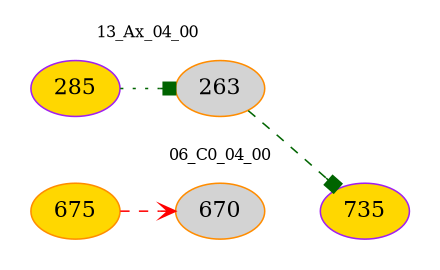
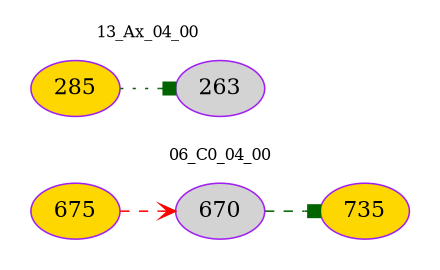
node "263": color darkorange -> purple
edge "263" -> "735": now "670" -> "735"
node "675": color darkorange -> purple
node "670": color darkorange -> purple
